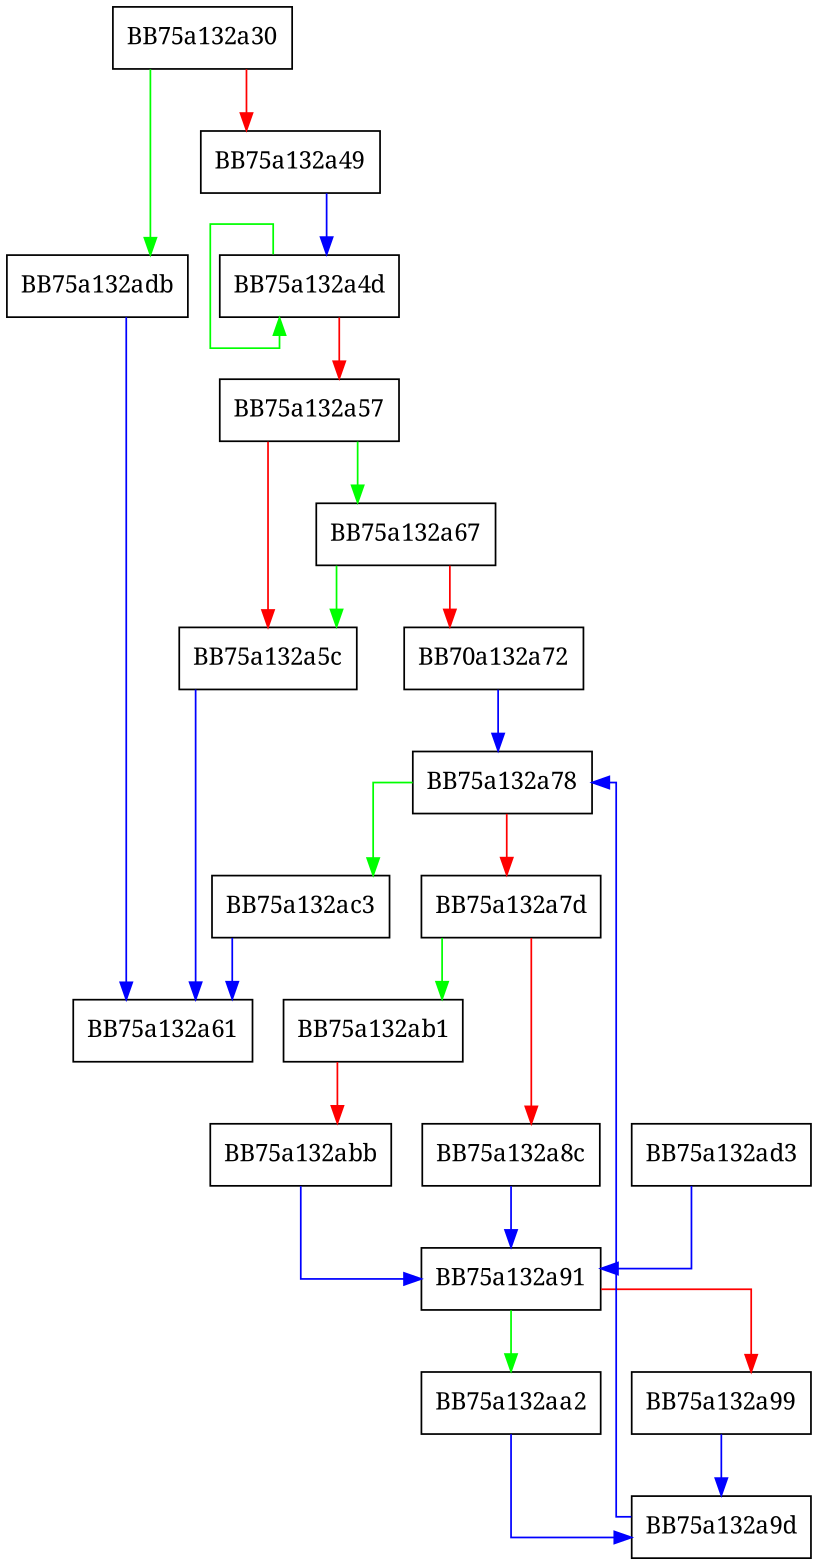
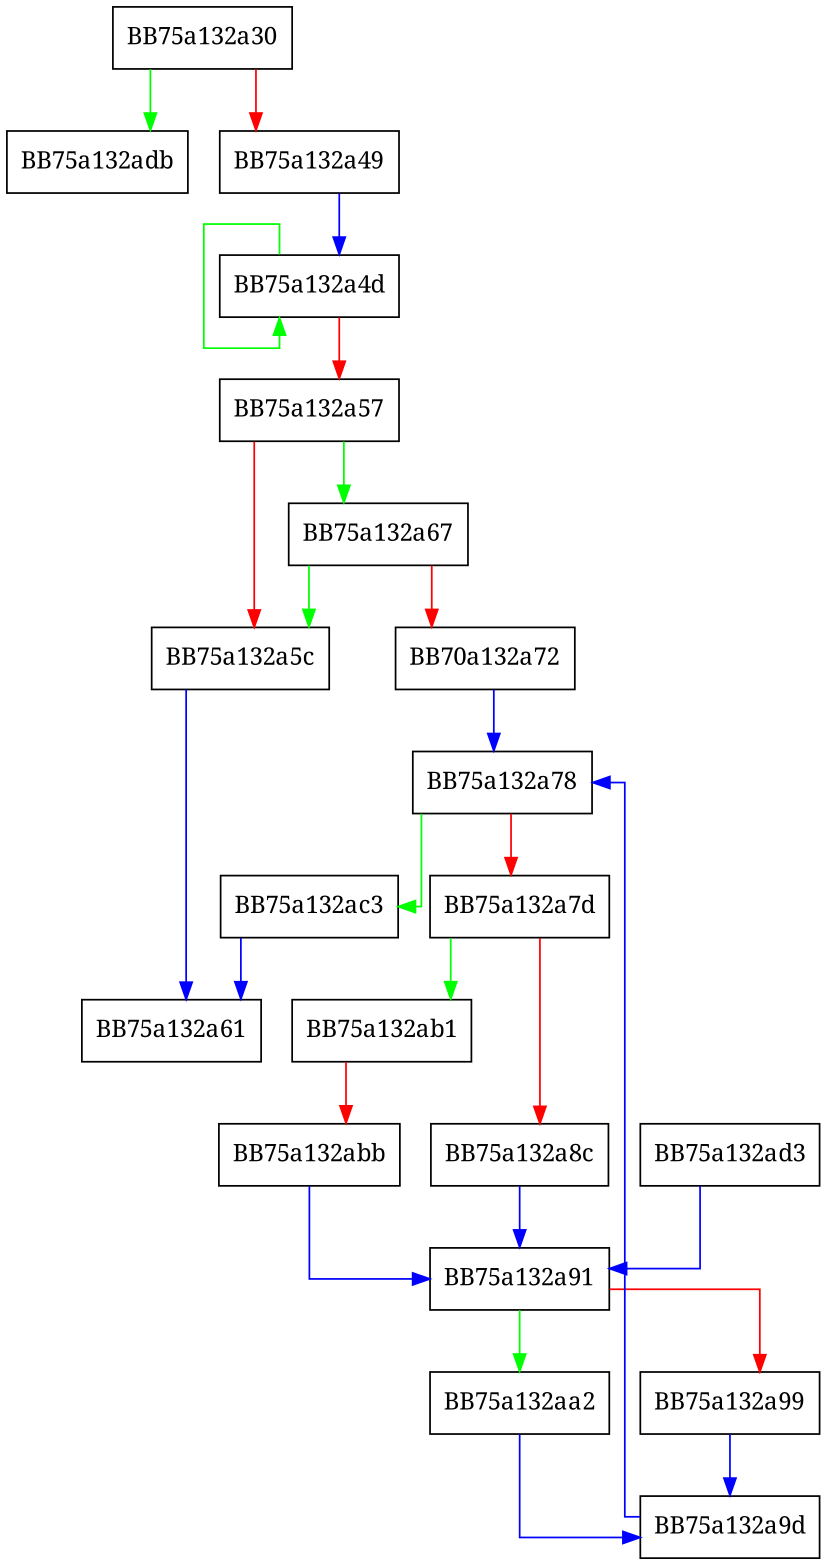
edge "BB75a132adb" -> "BB75a132a61": removed
